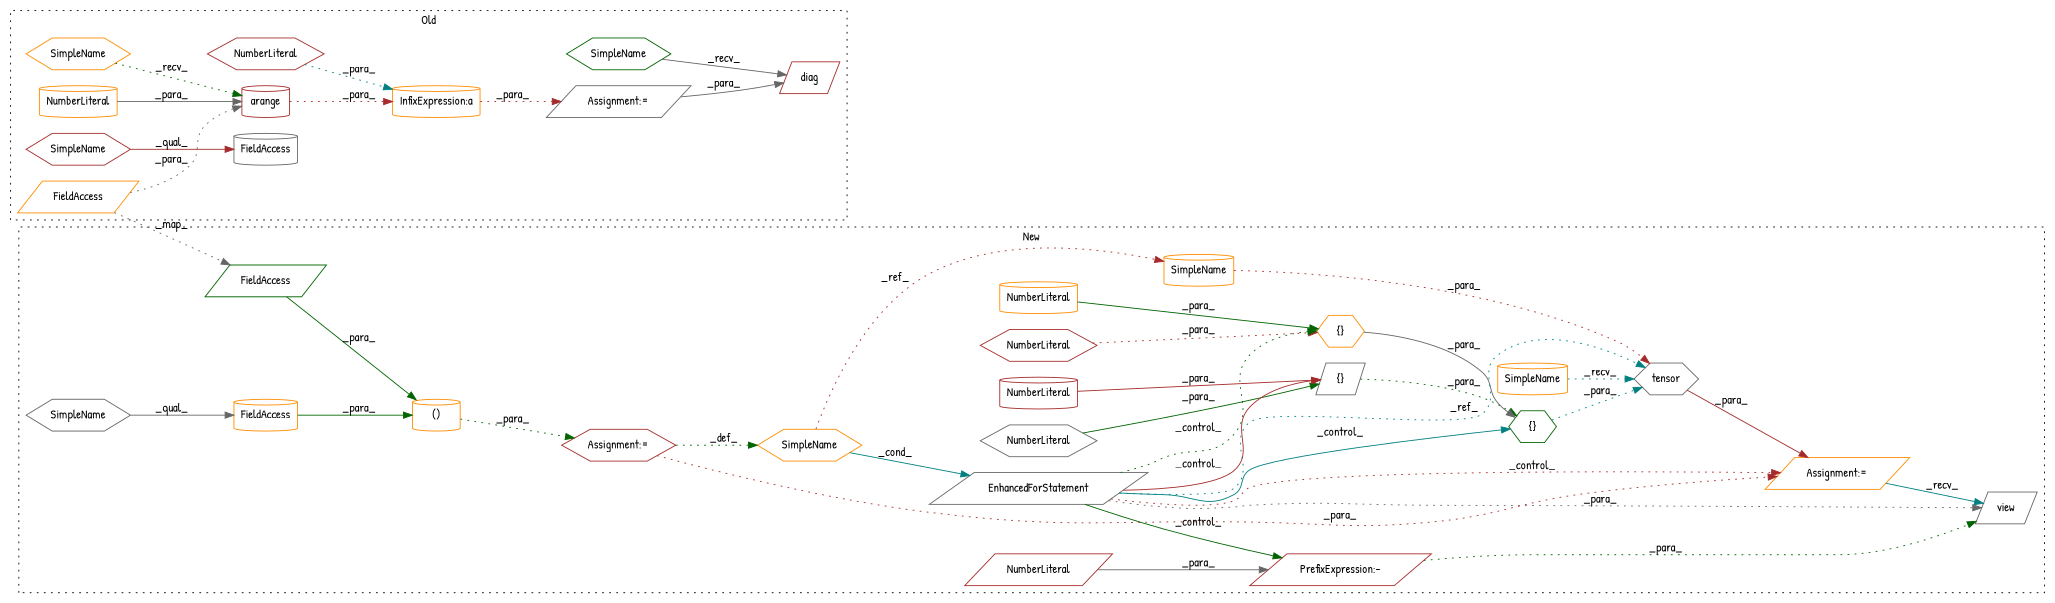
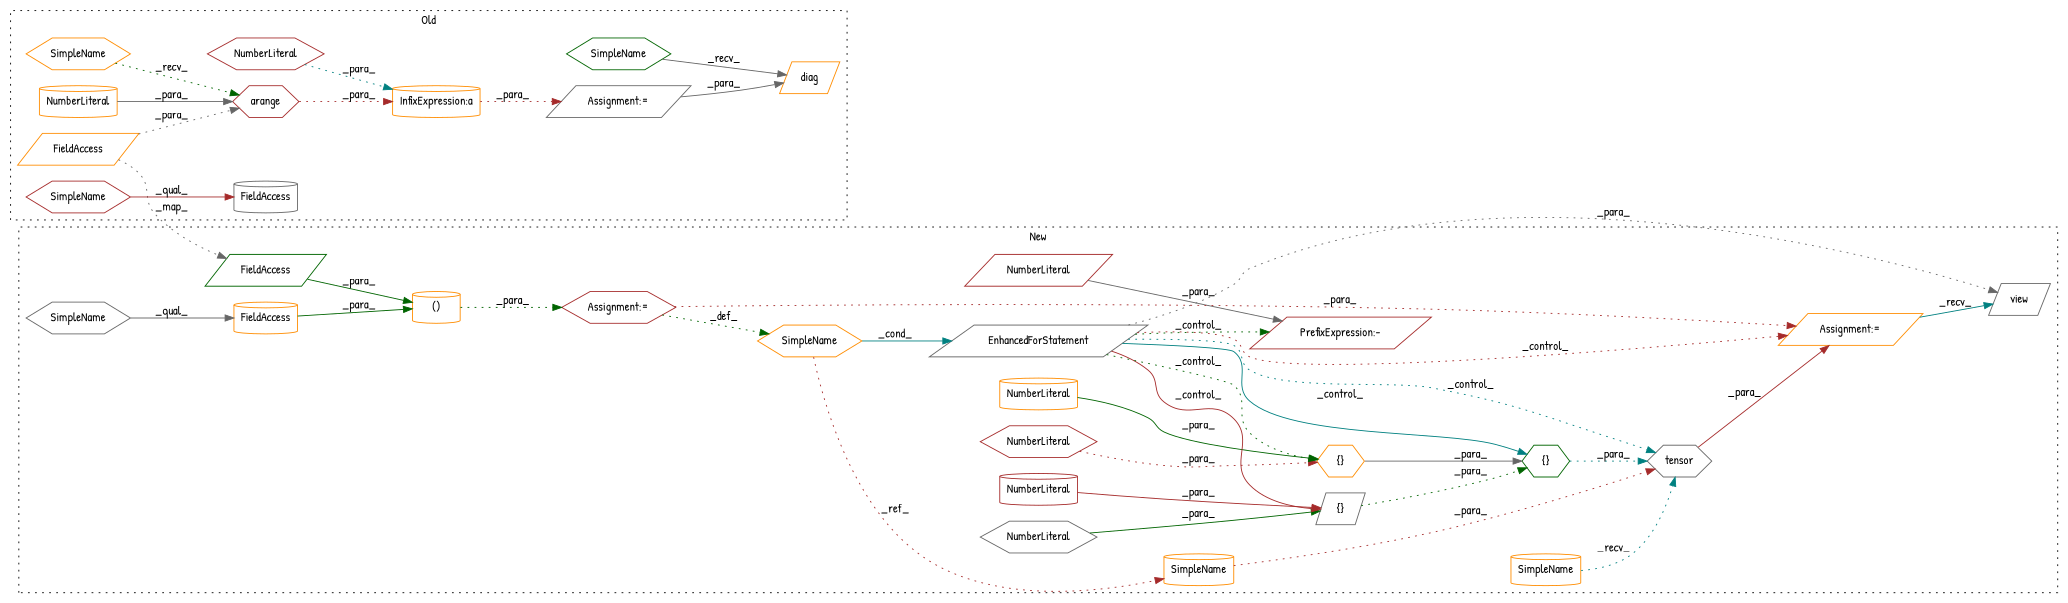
node "diag": color brown -> darkorange
node "arange": shape cylinder -> hexagon
edge "EnhancedForStatement" -> "tensor": label "_ref_" -> "_control_"
edge "EnhancedForStatement" -> "PrefixExpression:-": style solid -> dotted
edge "PrefixExpression:-" -> "view": removed, label "_para_"
